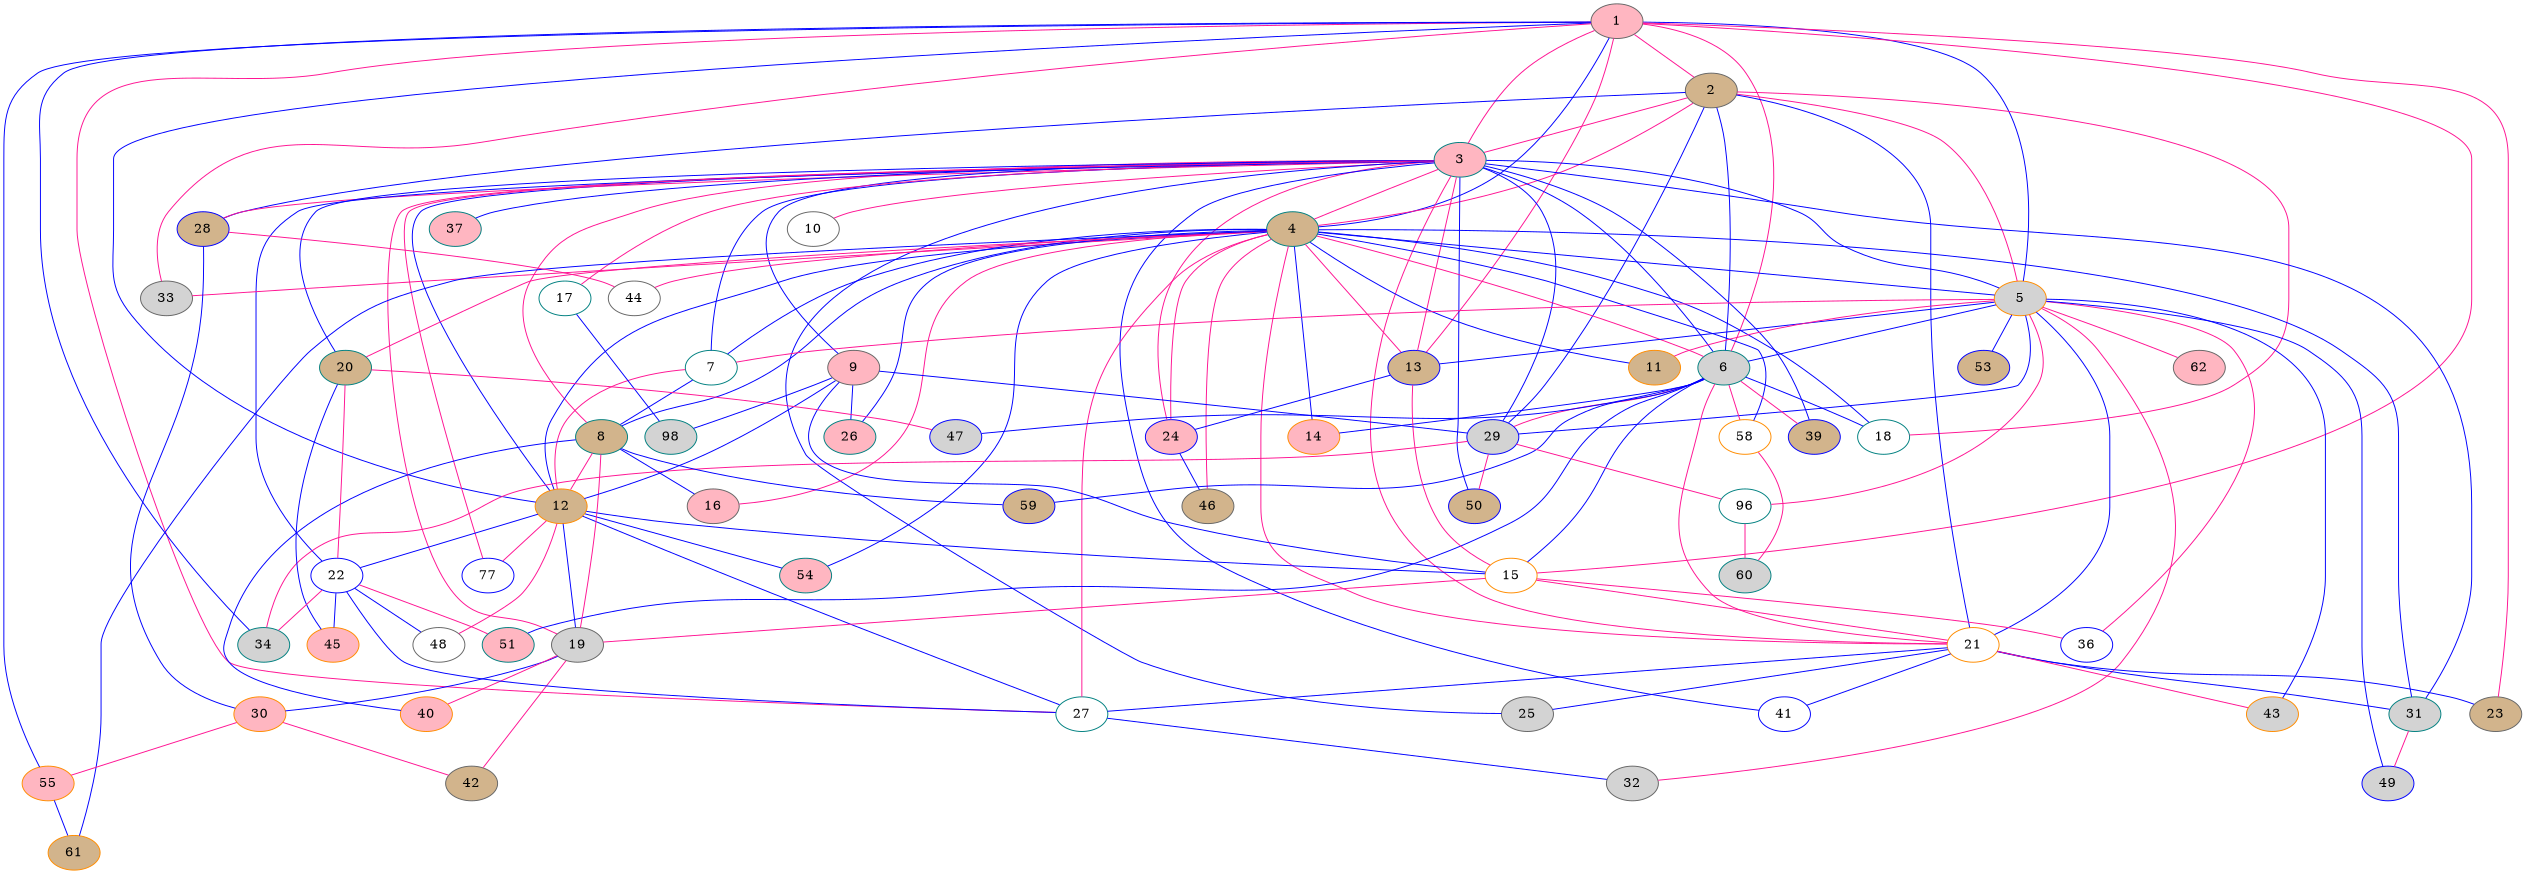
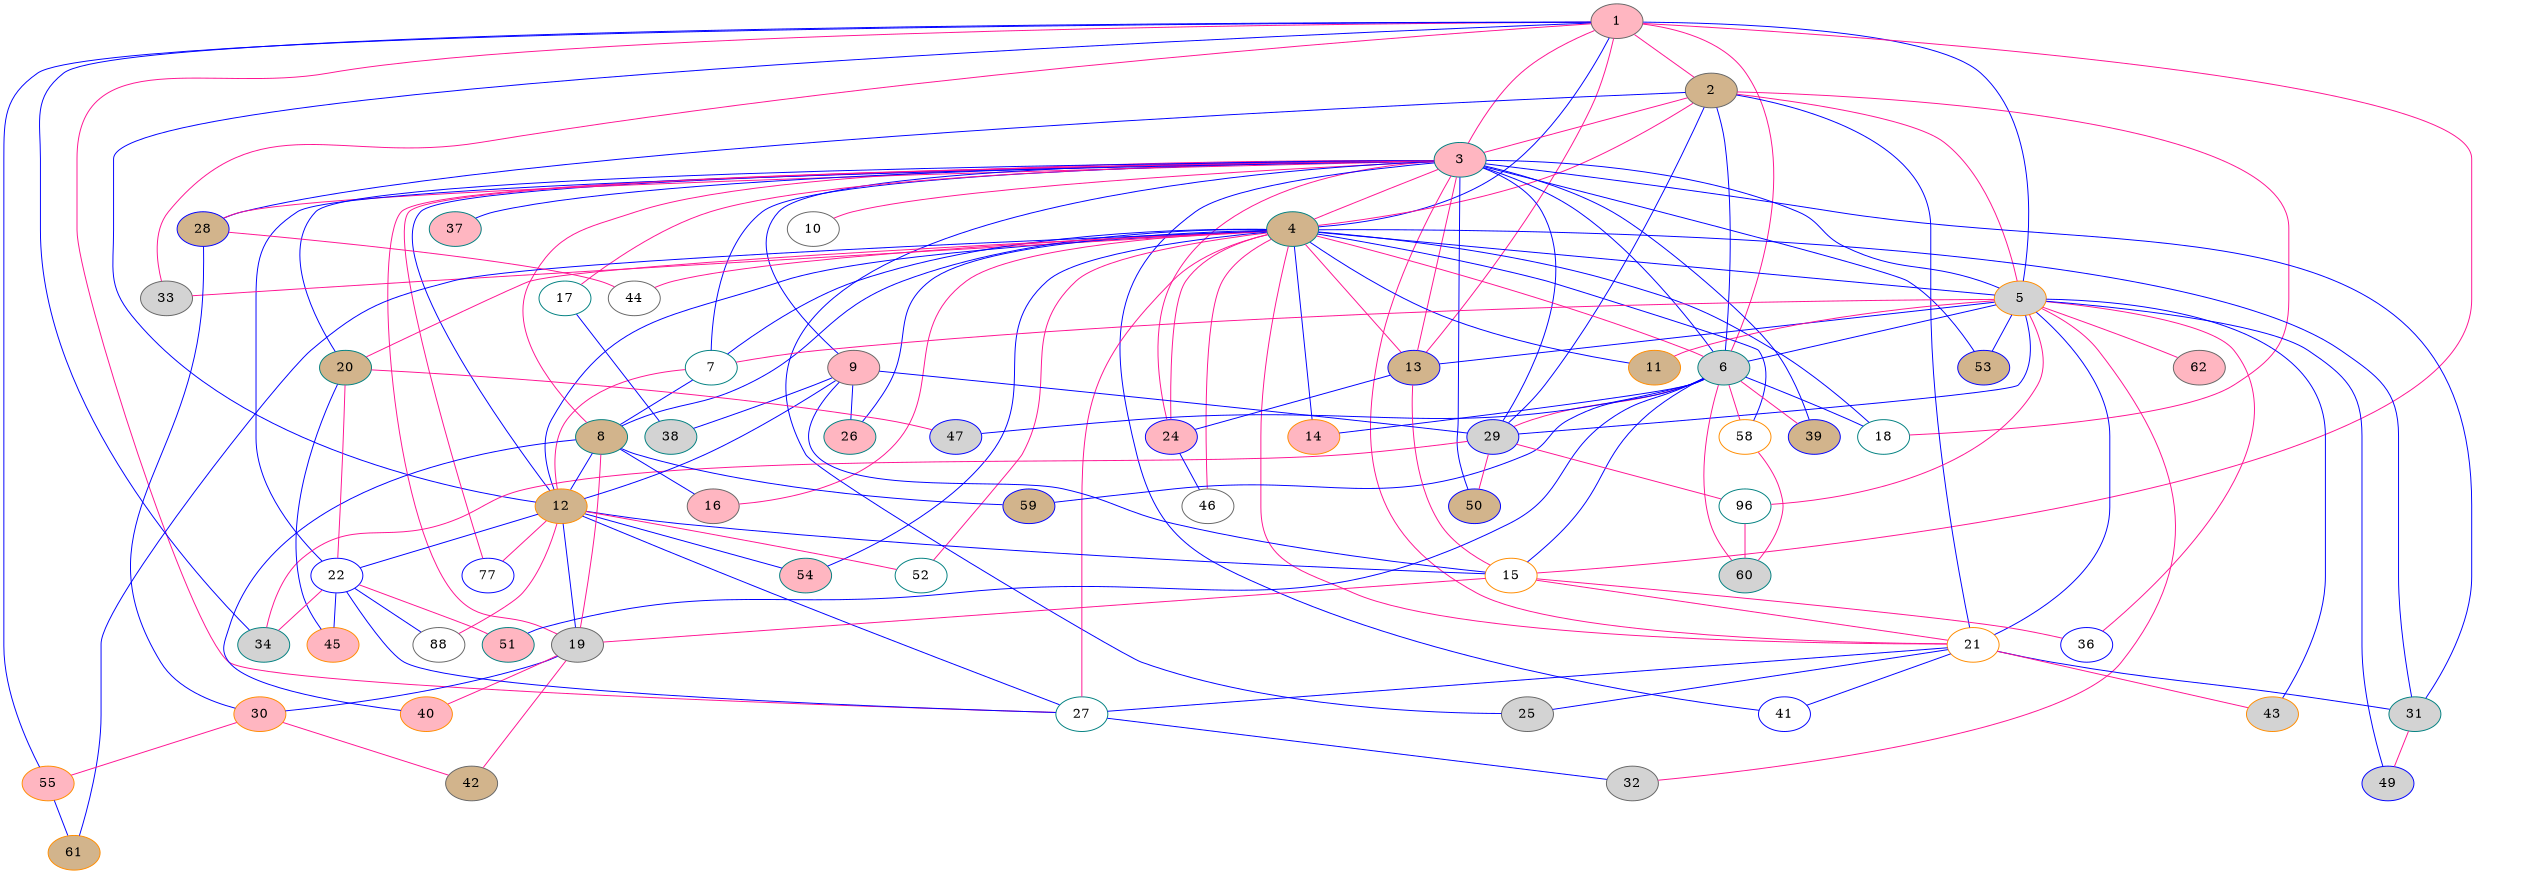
edge "3" -- "53": added
node "98": label "98" -> "38"
edge "8" -- "12": color deeppink -> blue
node "46": fillcolor tan -> white
node "52": added
edge "6" -- "21": now "6" -- "60"
node "48": label "48" -> "88"
node "23": removed
